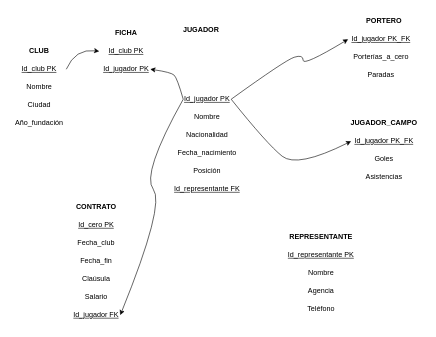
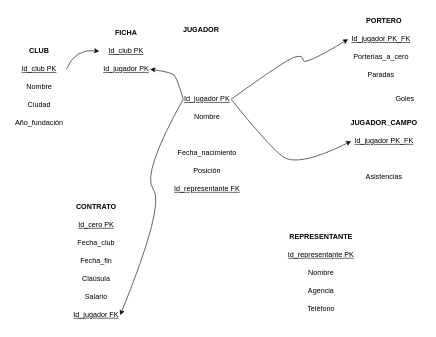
node "Nacionalidad": removed
node "Goles": moved (384, 159) -> (405, 99)
